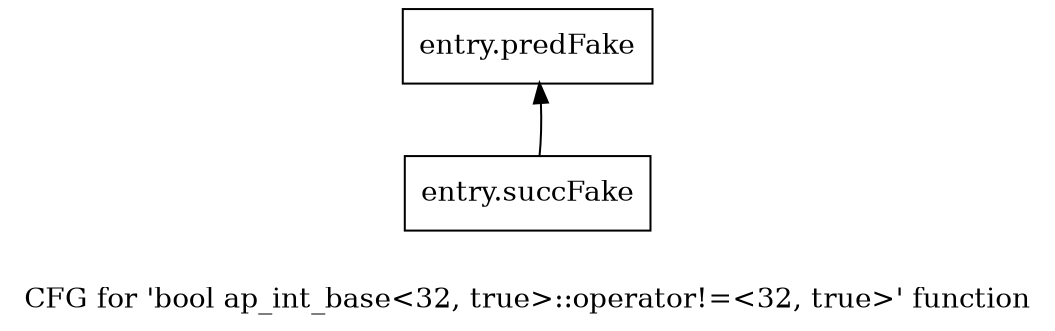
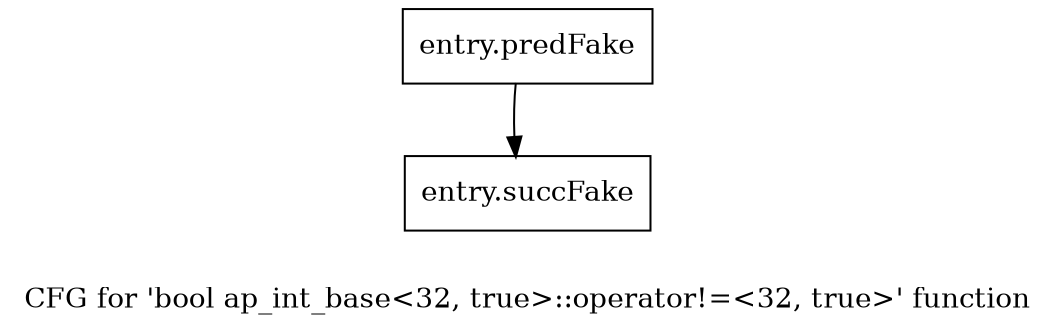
edge "entry.succFake" -> "entry.predFake": reversed
